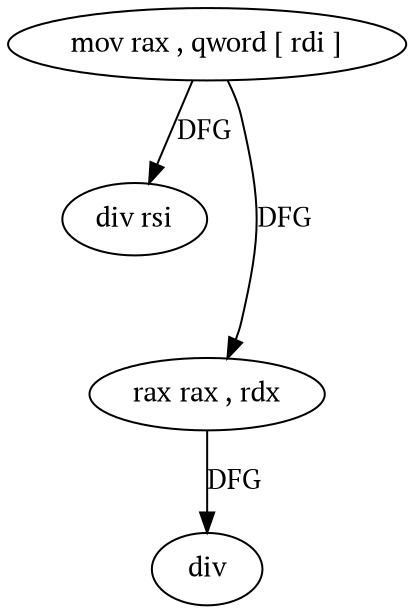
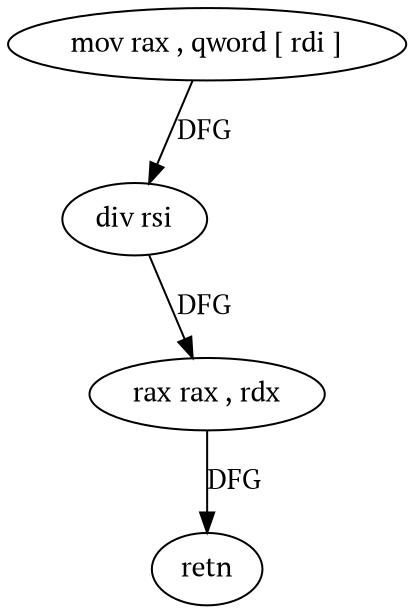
edge "mov rax , qword [ rdi ]" -> "rax rax , rdx": now "div rsi" -> "rax rax , rdx"
node "div": label "div" -> "retn"
